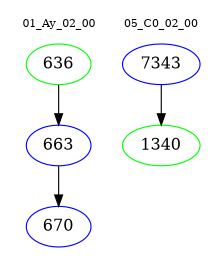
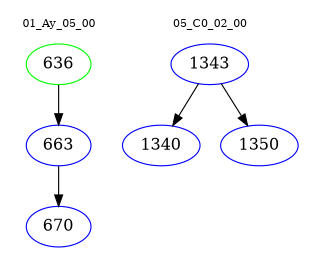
cluster "01_Ay_02_00": label "01_Ay_02_00" -> "01_Ay_05_00"
node "7343": label "7343" -> "1343"
node "1340": color green -> blue
node "1350": added
